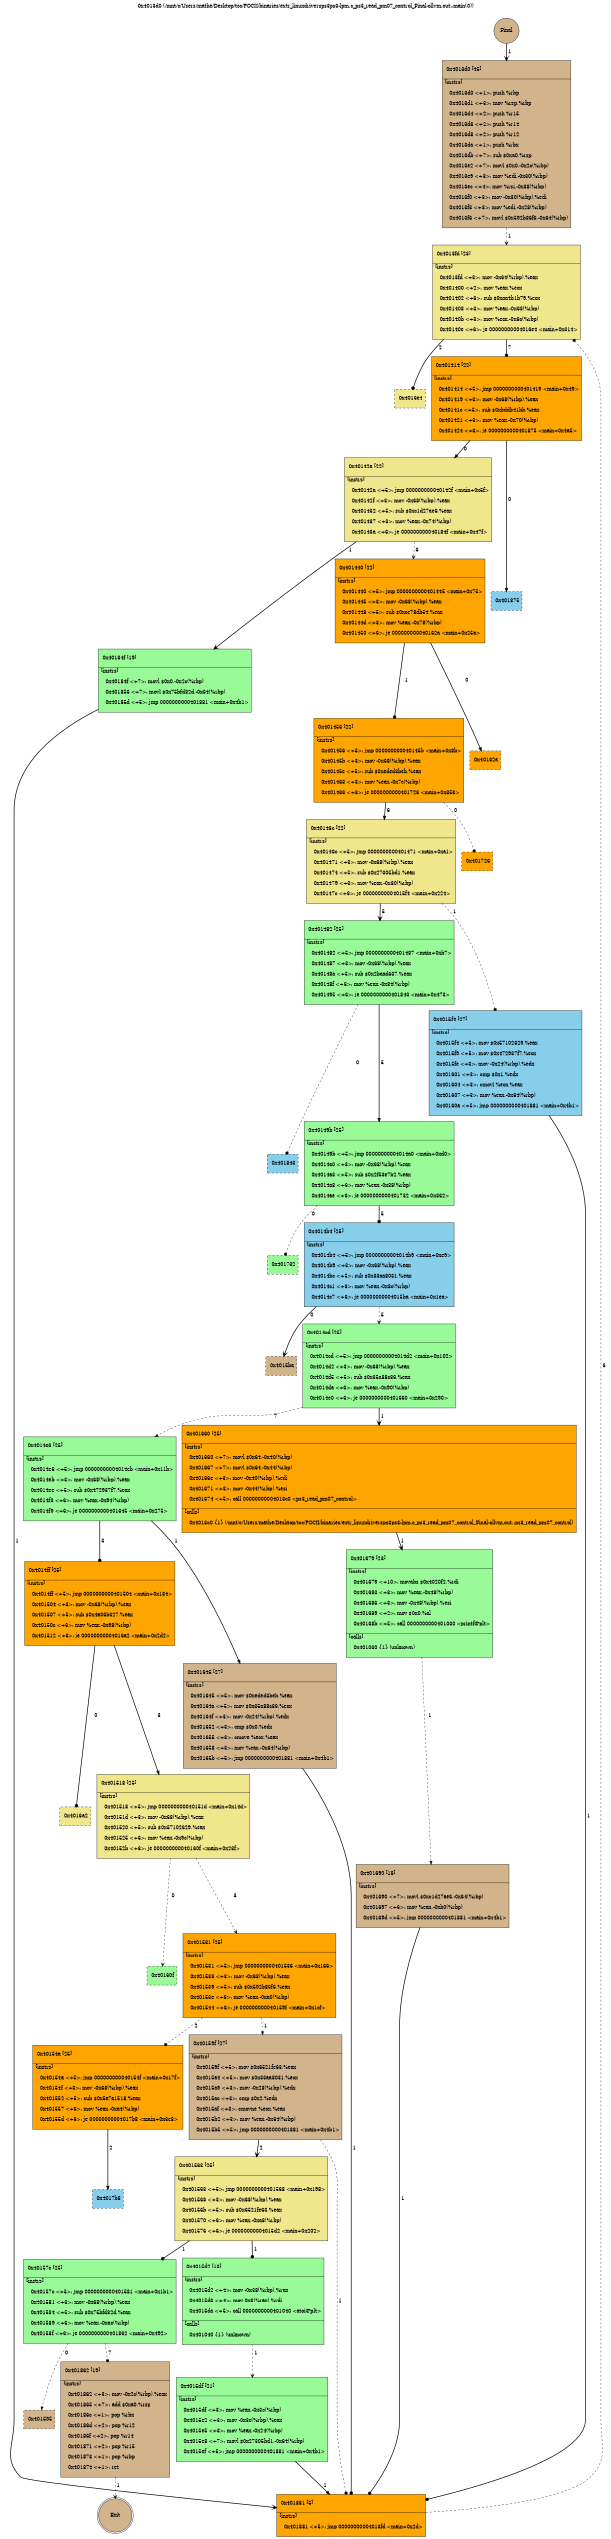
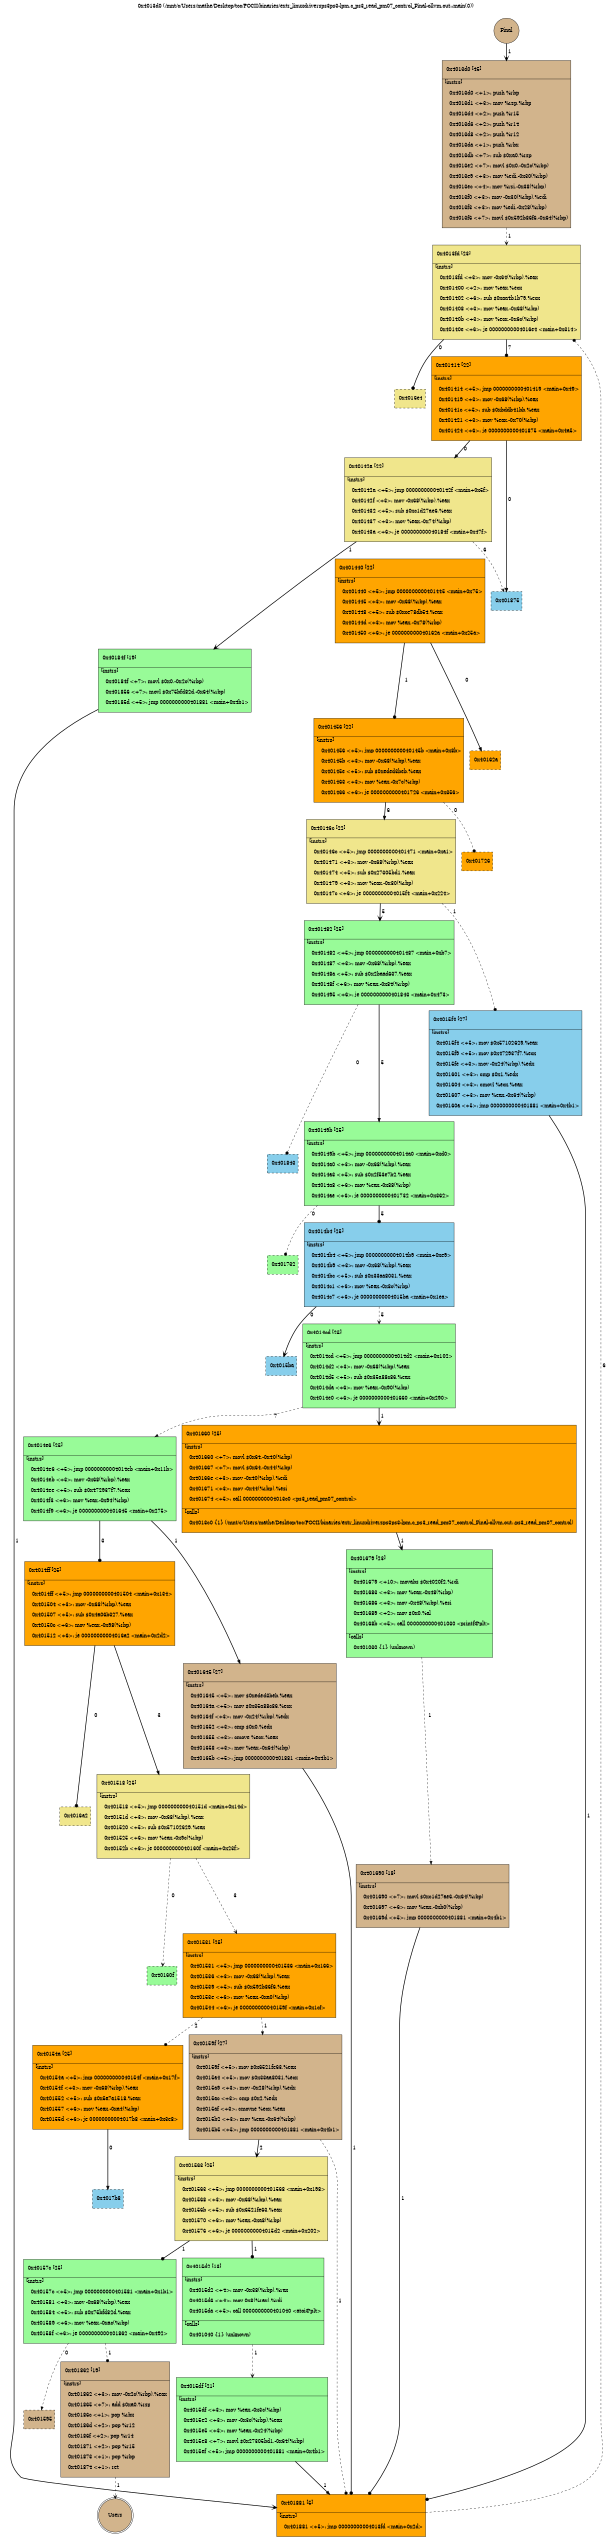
edge "0x4013fd [23]" -> "0x4016e4": label " 2" -> " 0"
edge "0x40142a [22]" -> "0x401440 [22]": now "0x40142a [22]" -> "0x401875"
node "0x4015ba": fillcolor tan -> skyblue
edge "0x40154a [25]" -> "0x4017b8": label " 2" -> " 0"
edge "0x40157c [25]" -> "0x401862 [19]": label " 7" -> " 1"
node "Exit": label "Exit" -> "Users"
